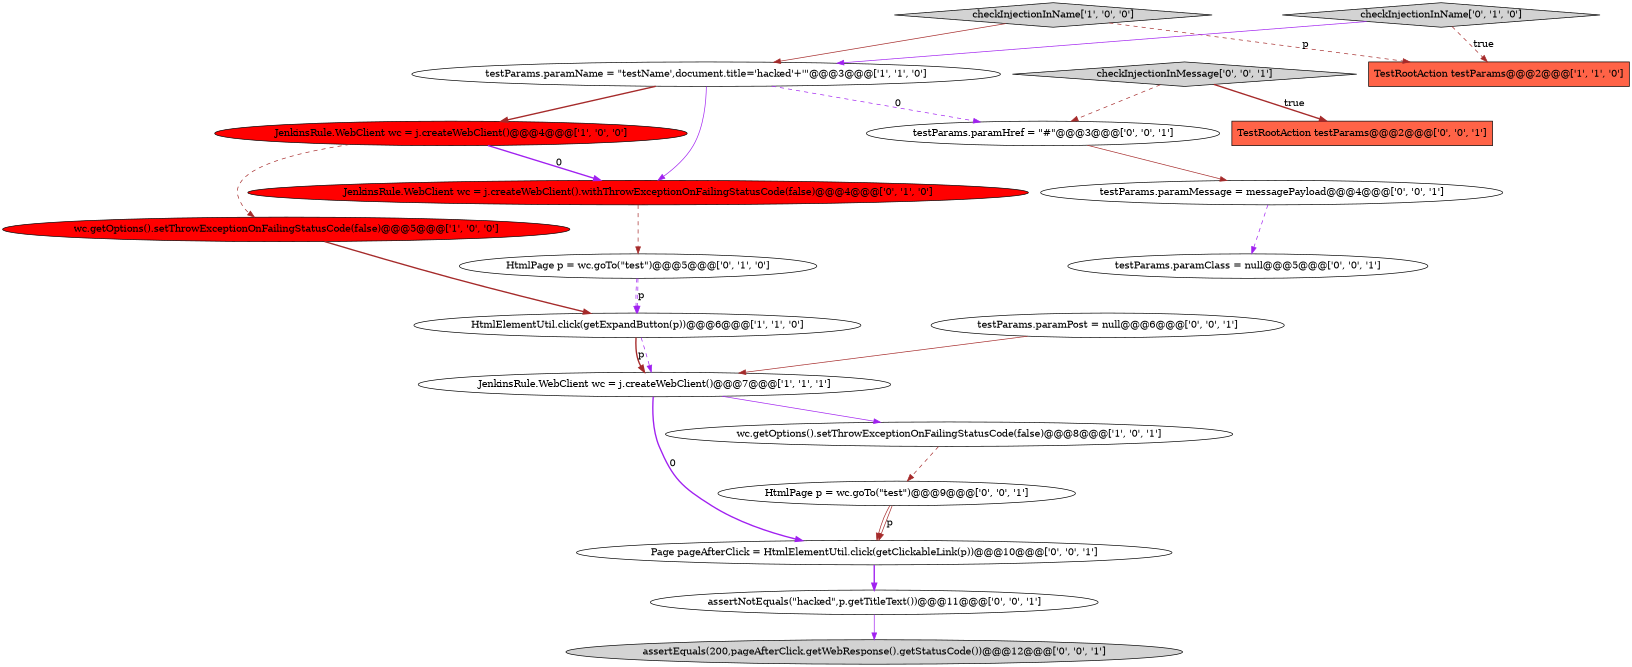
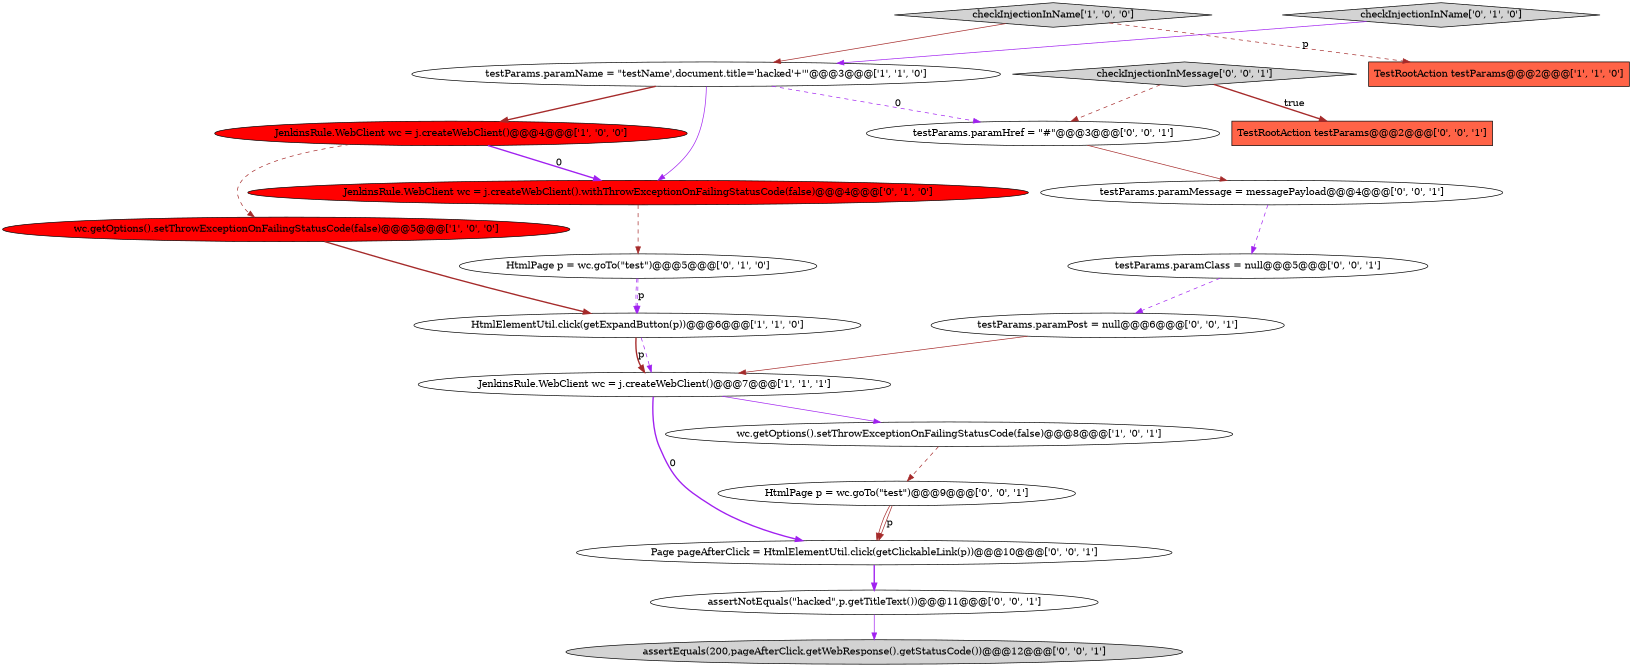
edge "checkInjectionInName['0', '1', '0']" -> "TestRootAction testParams@@@2@@@['1', '1', '0']": removed, label "true"
edge "testParams.paramClass = null@@@5@@@['0', '0', '1']" -> "testParams.paramPost = null@@@6@@@['0', '0', '1']": added
